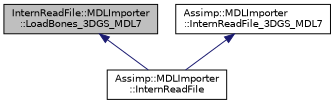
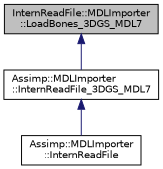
edge "Assimp::MDLImporter ::InternReadFile" -> "InternReadFile::MDLImporter ::LoadBones_3DGS_MDL7": now "Assimp::MDLImporter ::InternReadFile_3DGS_MDL7" -> "InternReadFile::MDLImporter ::LoadBones_3DGS_MDL7"
